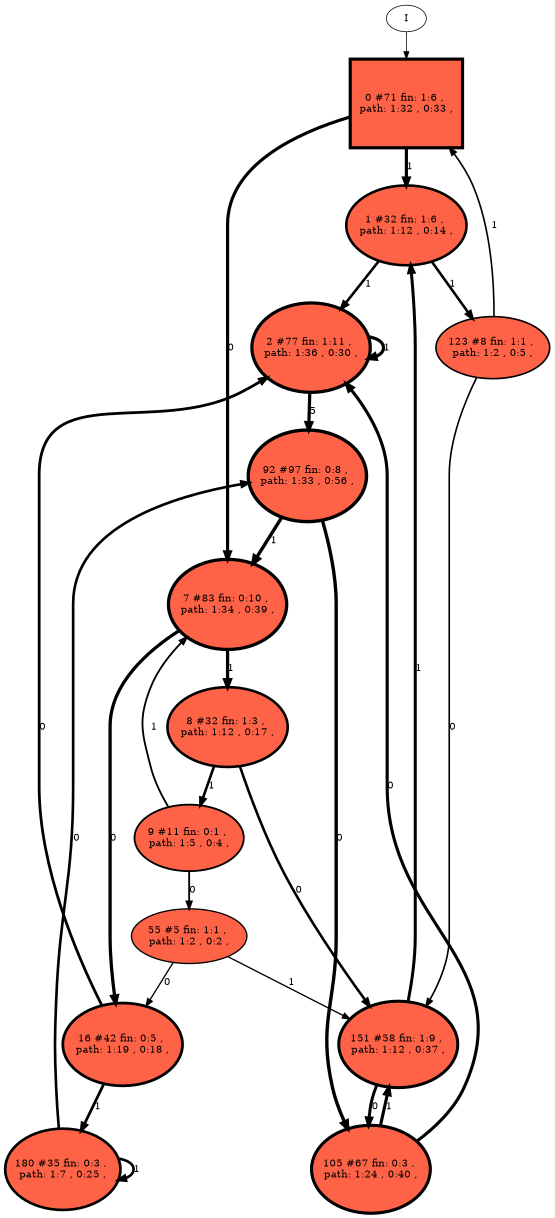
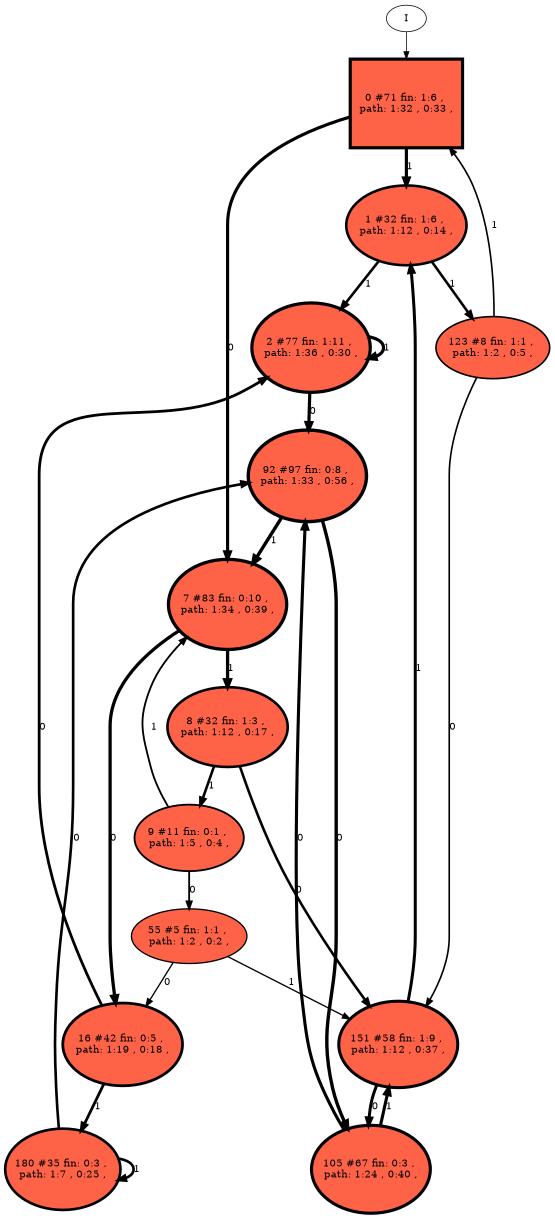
edge "2 #77 fin: 1:11 , path: 1:36 , 0:30 ," -> "92 #97 fin: 0:8 , path: 1:33 , 0:56 ,": label "5 " -> "0 "
edge "105 #67 fin: 0:3 , path: 1:24 , 0:40 ," -> "2 #77 fin: 1:11 , path: 1:36 , 0:30 ,": now "105 #67 fin: 0:3 , path: 1:24 , 0:40 ," -> "92 #97 fin: 0:8 , path: 1:33 , 0:56 ,"
